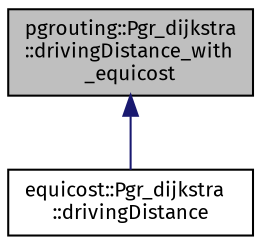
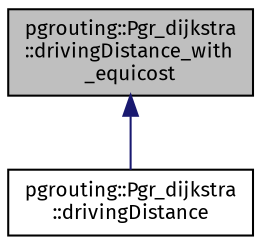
node "equicost::Pgr_dijkstra ::drivingDistance": label "equicost::Pgr_dijkstra ::drivingDistance" -> "pgrouting::Pgr_dijkstra ::drivingDistance"
